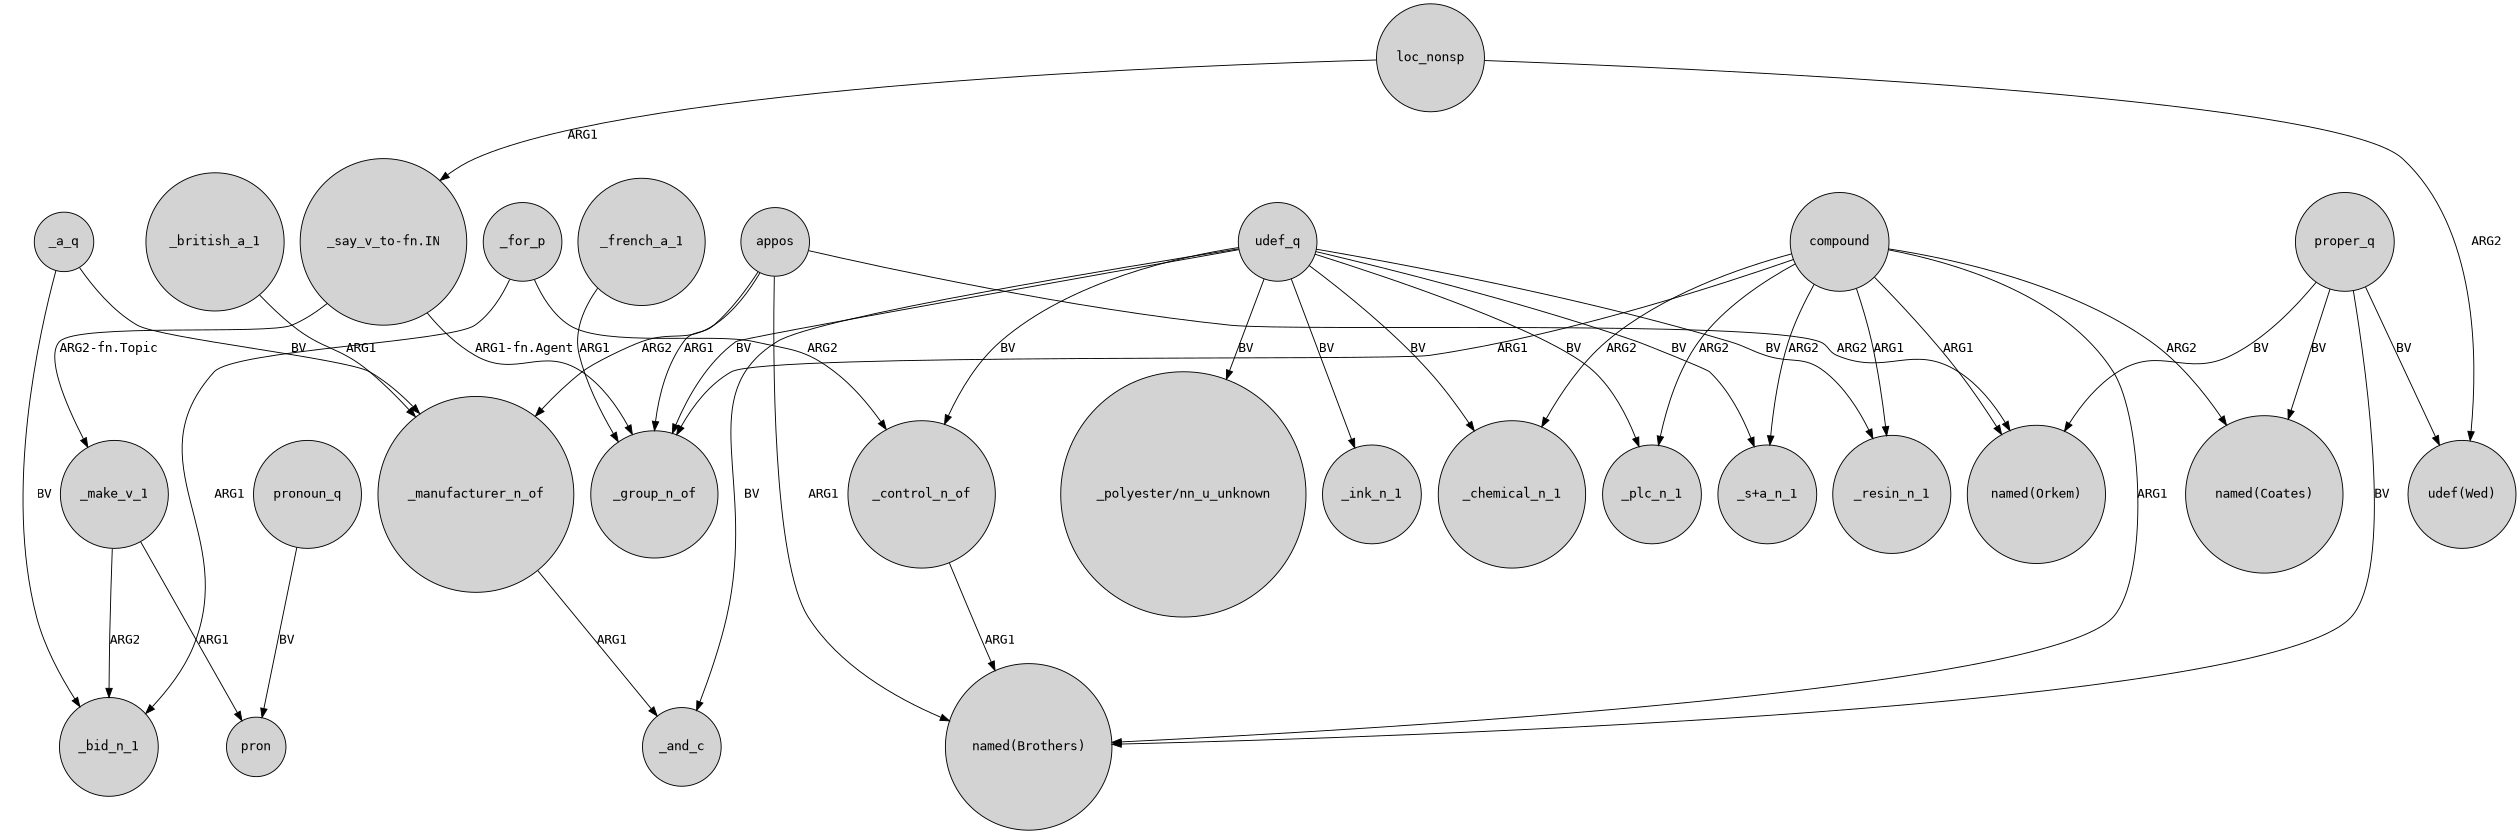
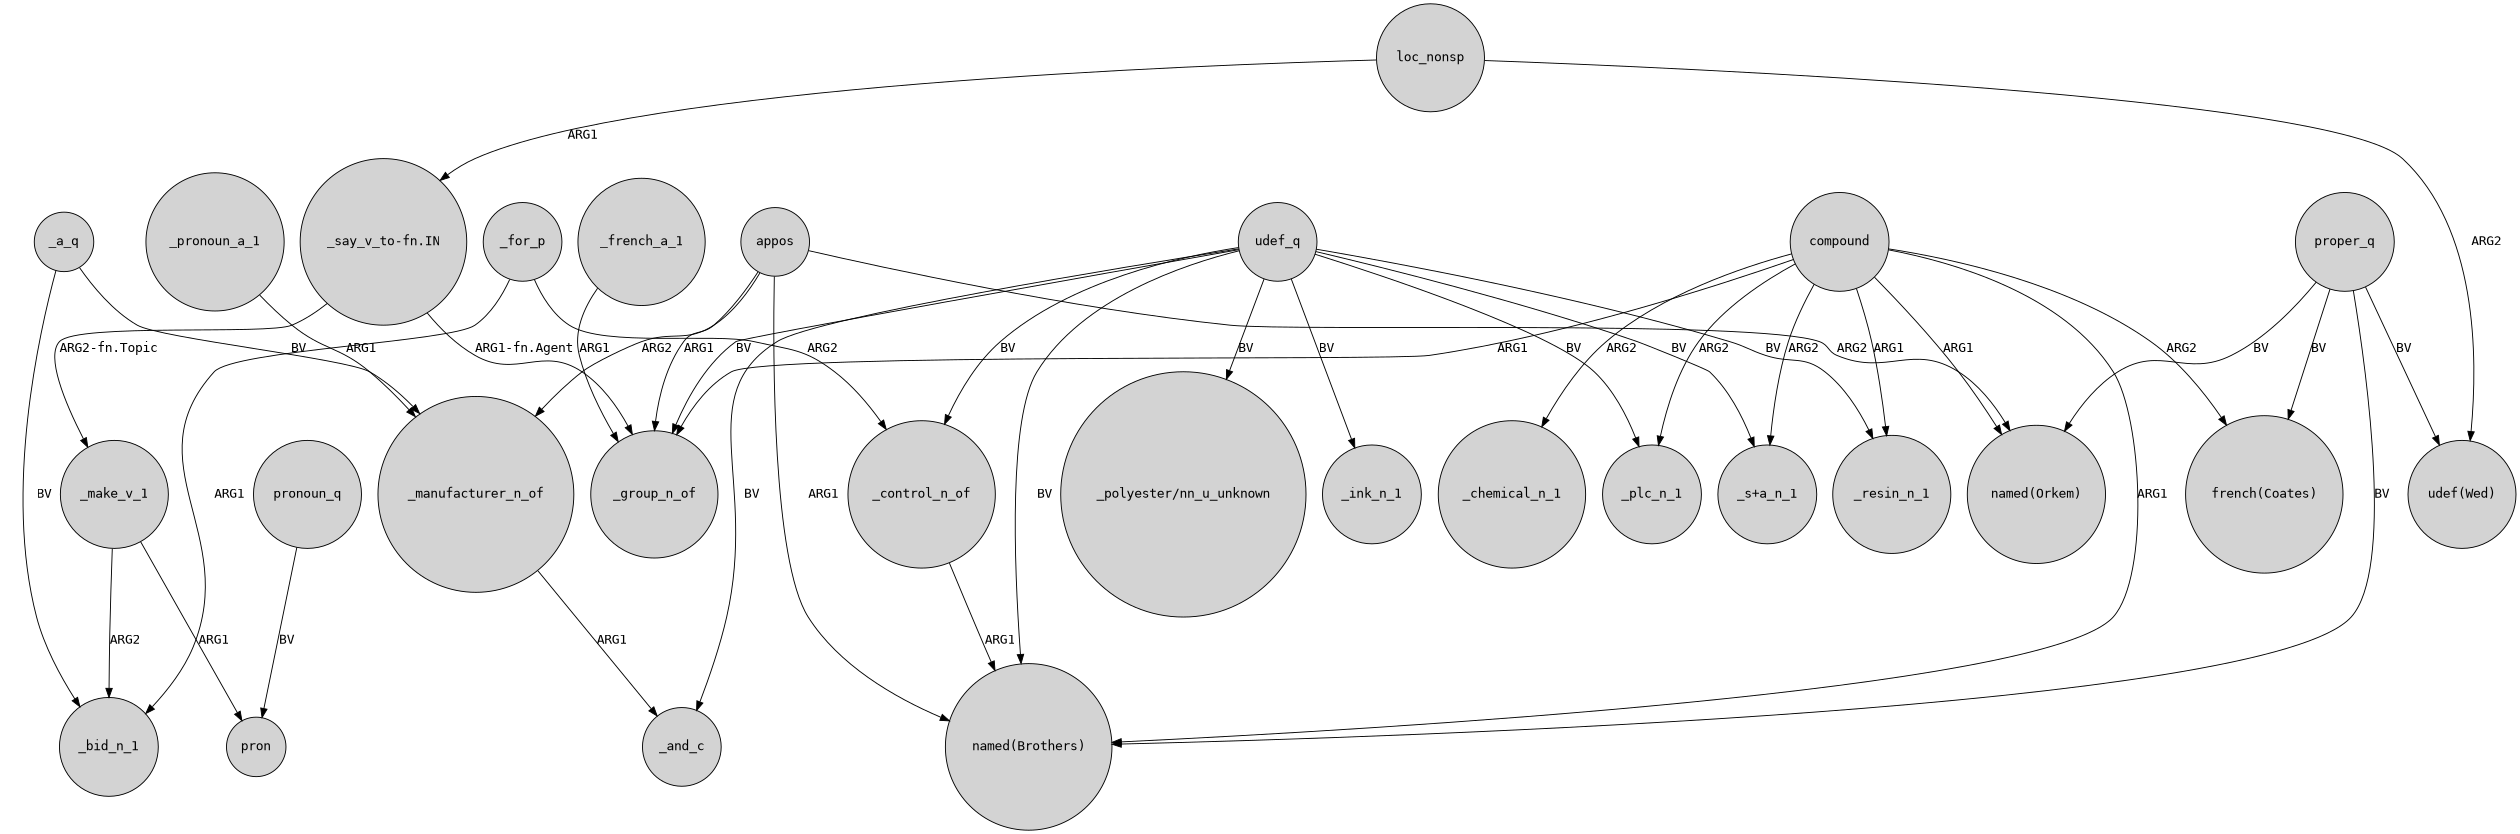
node "_british_a_1": label "_british_a_1" -> "_pronoun_a_1"
edge "udef_q" -> "_chemical_n_1": now "udef_q" -> "named(Brothers)"
node "named(Coates)": label "named(Coates)" -> "french(Coates)"
